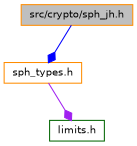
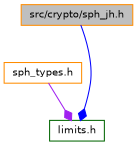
edge "src/crypto/sph_jh.h" -> "sph_types.h": now "src/crypto/sph_jh.h" -> "limits.h"
